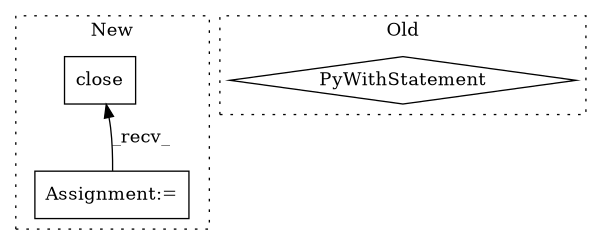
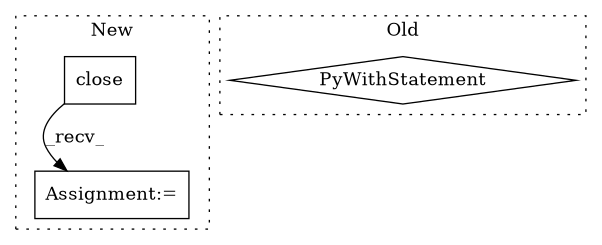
edge "Assignment:=" -> "close": reversed
